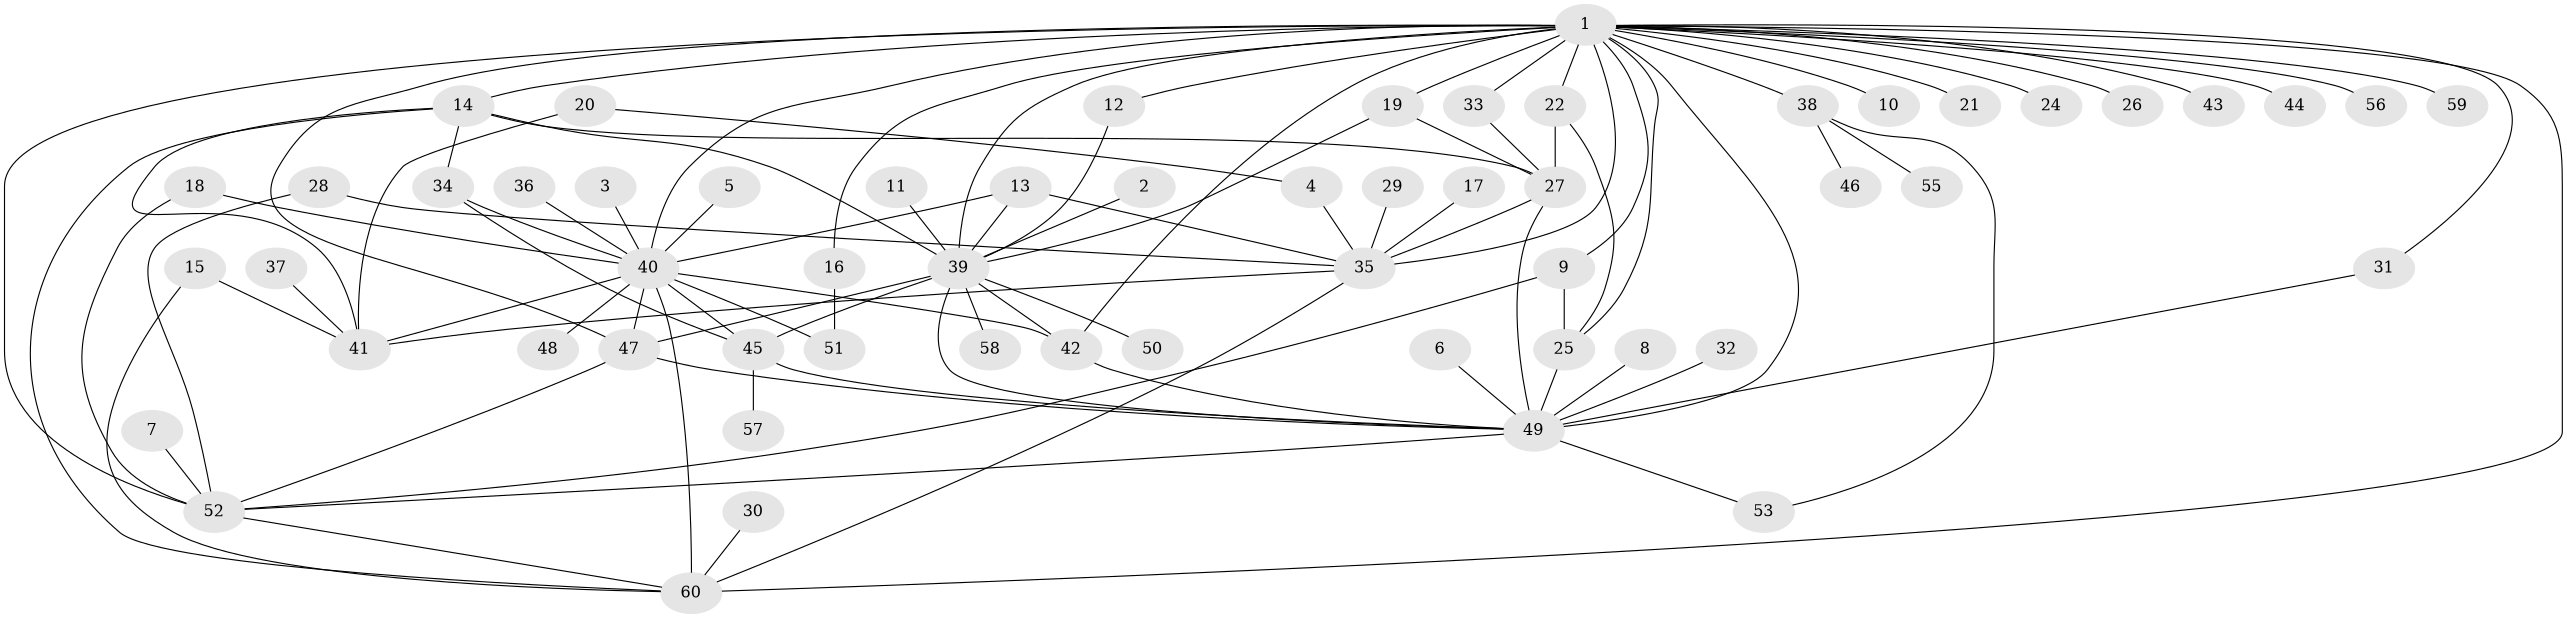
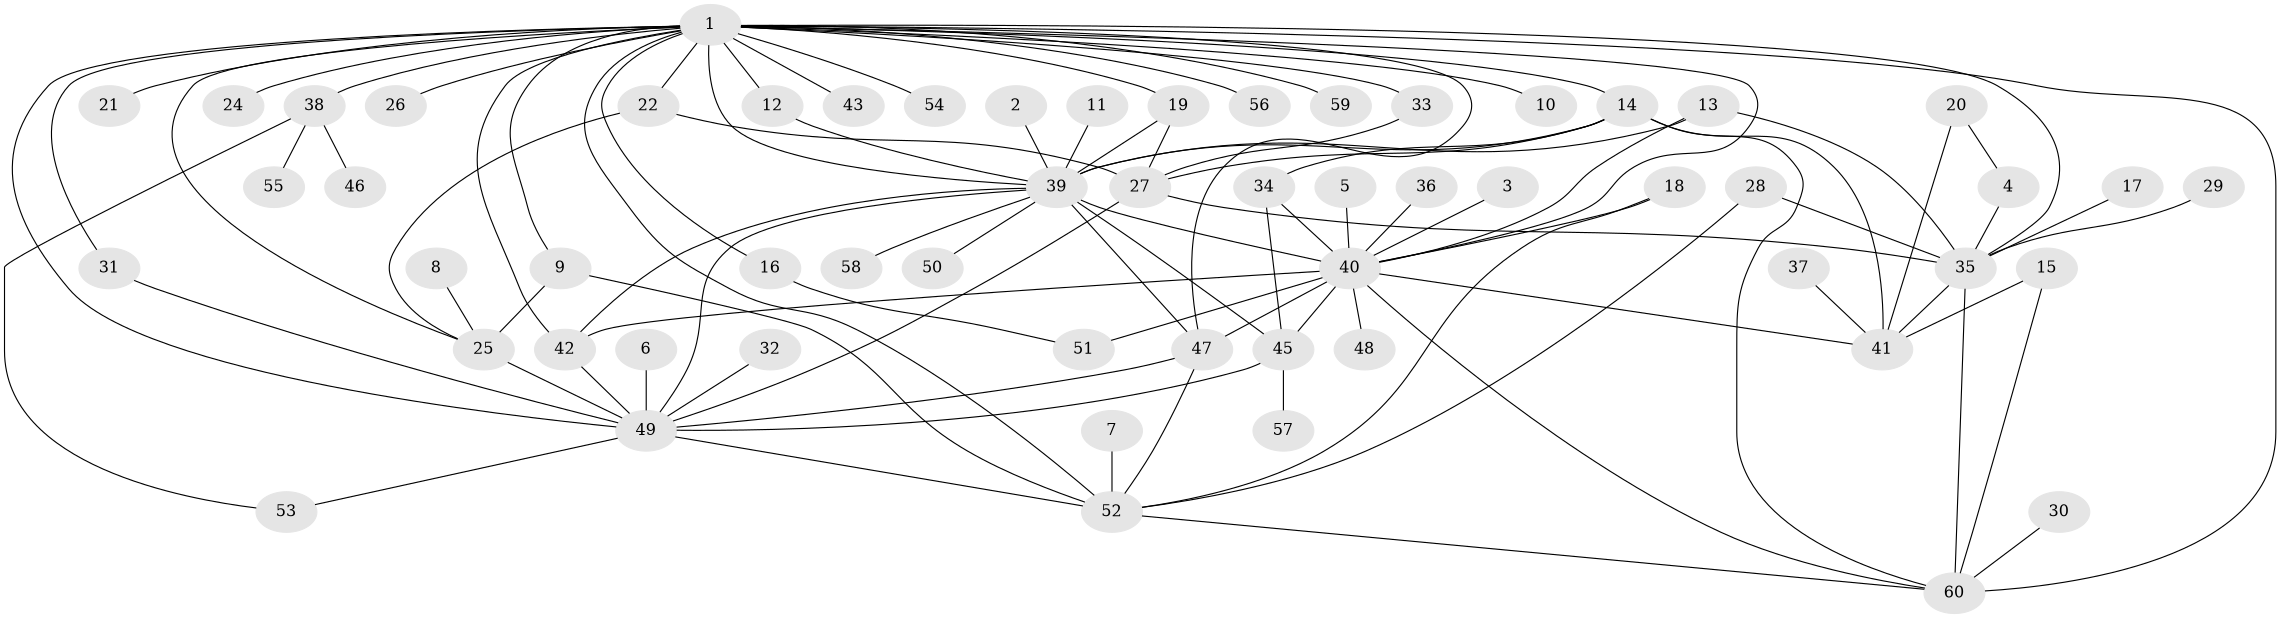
node "44": label "44" -> "54"
edge "39" -- "40": added
edge "8" -- "49": now "8" -- "25"
